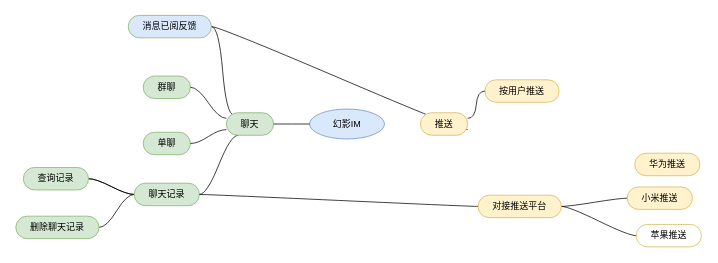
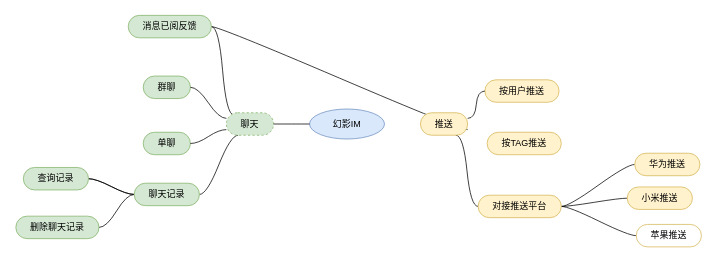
node "消息已阅反馈": fillcolor #dae8fc -> #d5e8d4
node "聊天": style solid -> dashed
node "按TAG推送": added
edge "推送" -- "对接推送平台": added
edge "聊天记录" -- "对接推送平台": now "华为推送" -- "对接推送平台"
